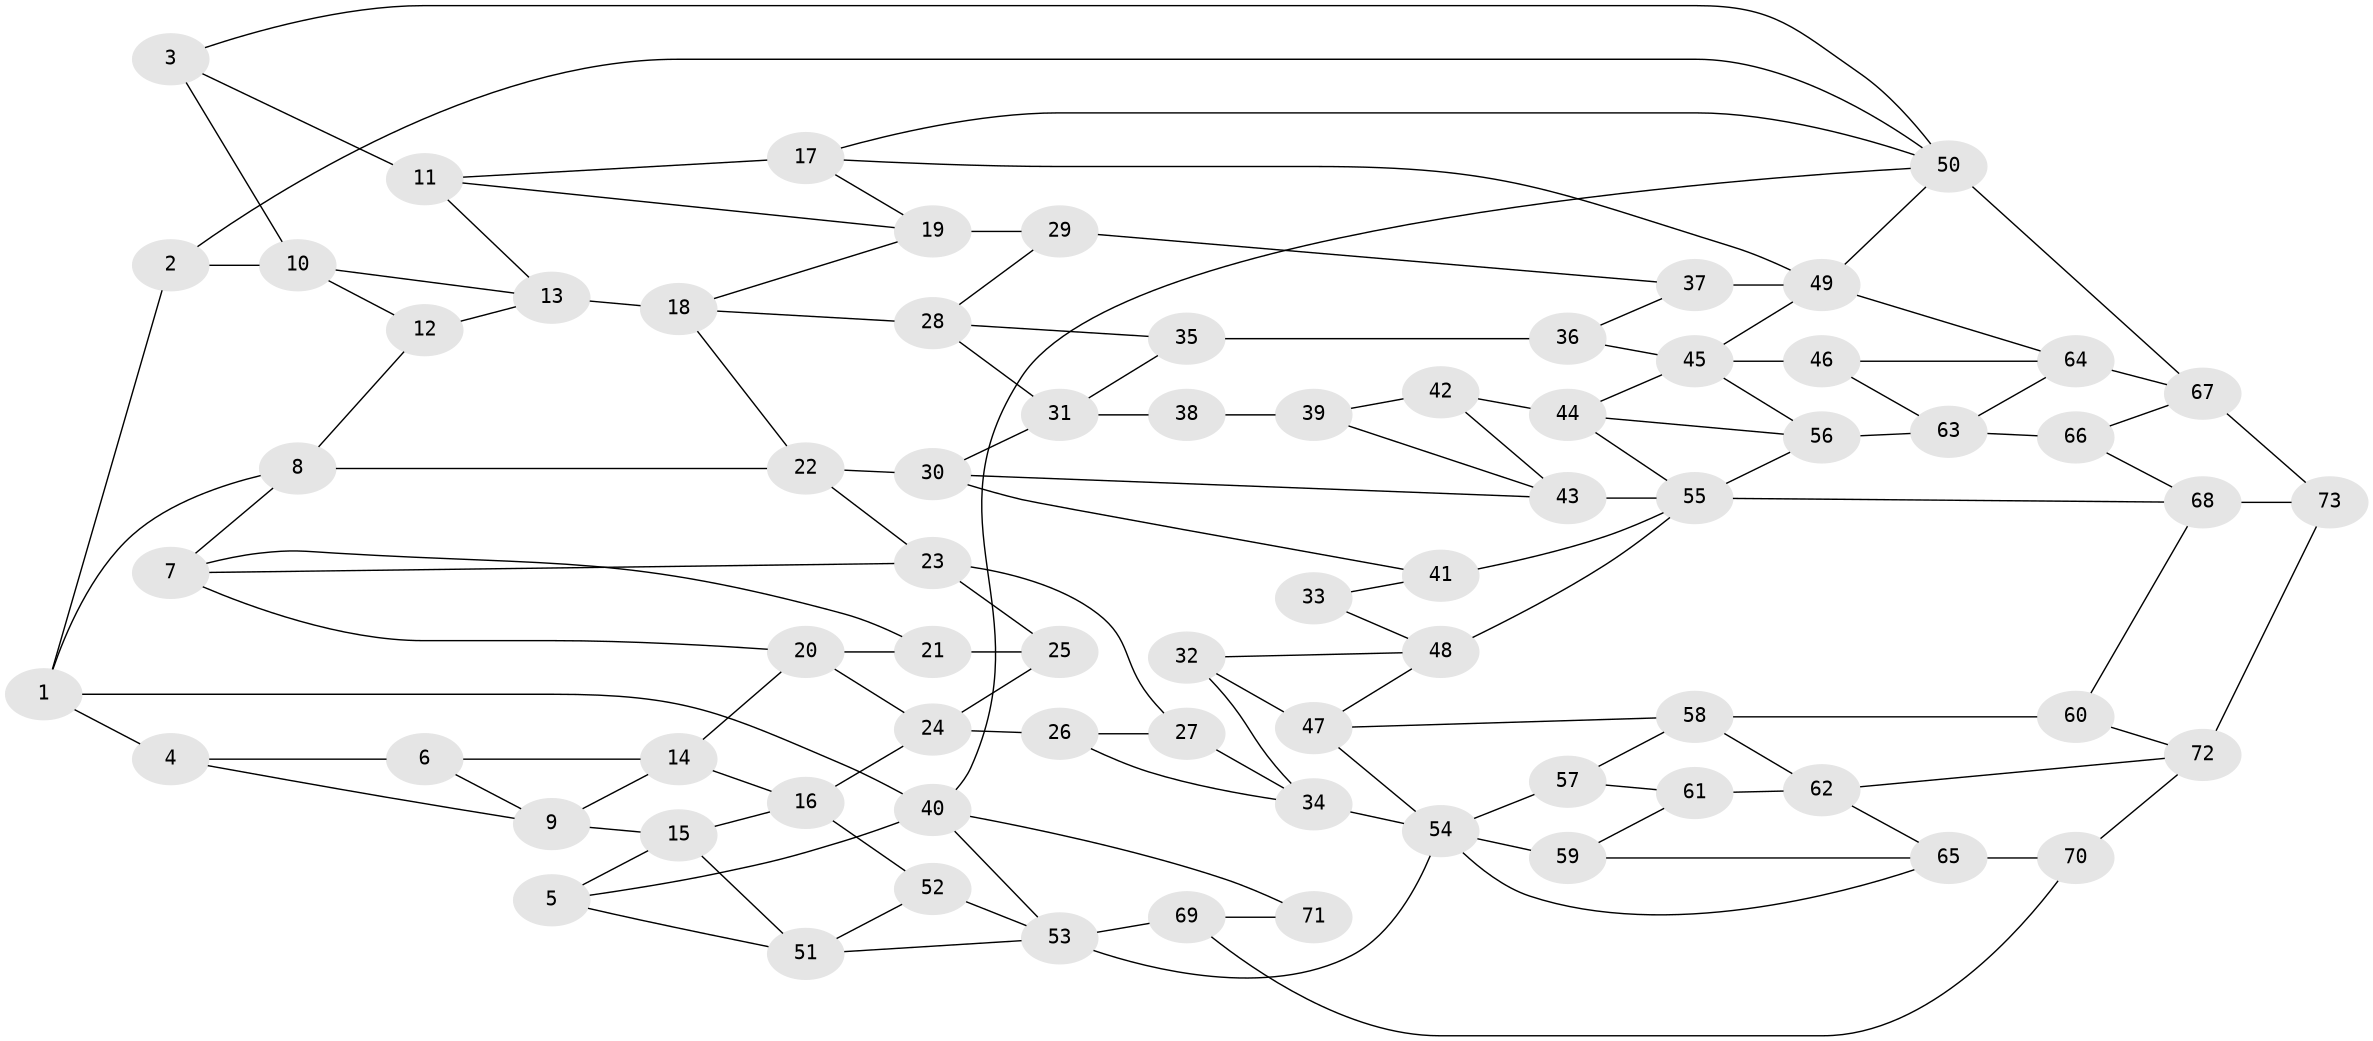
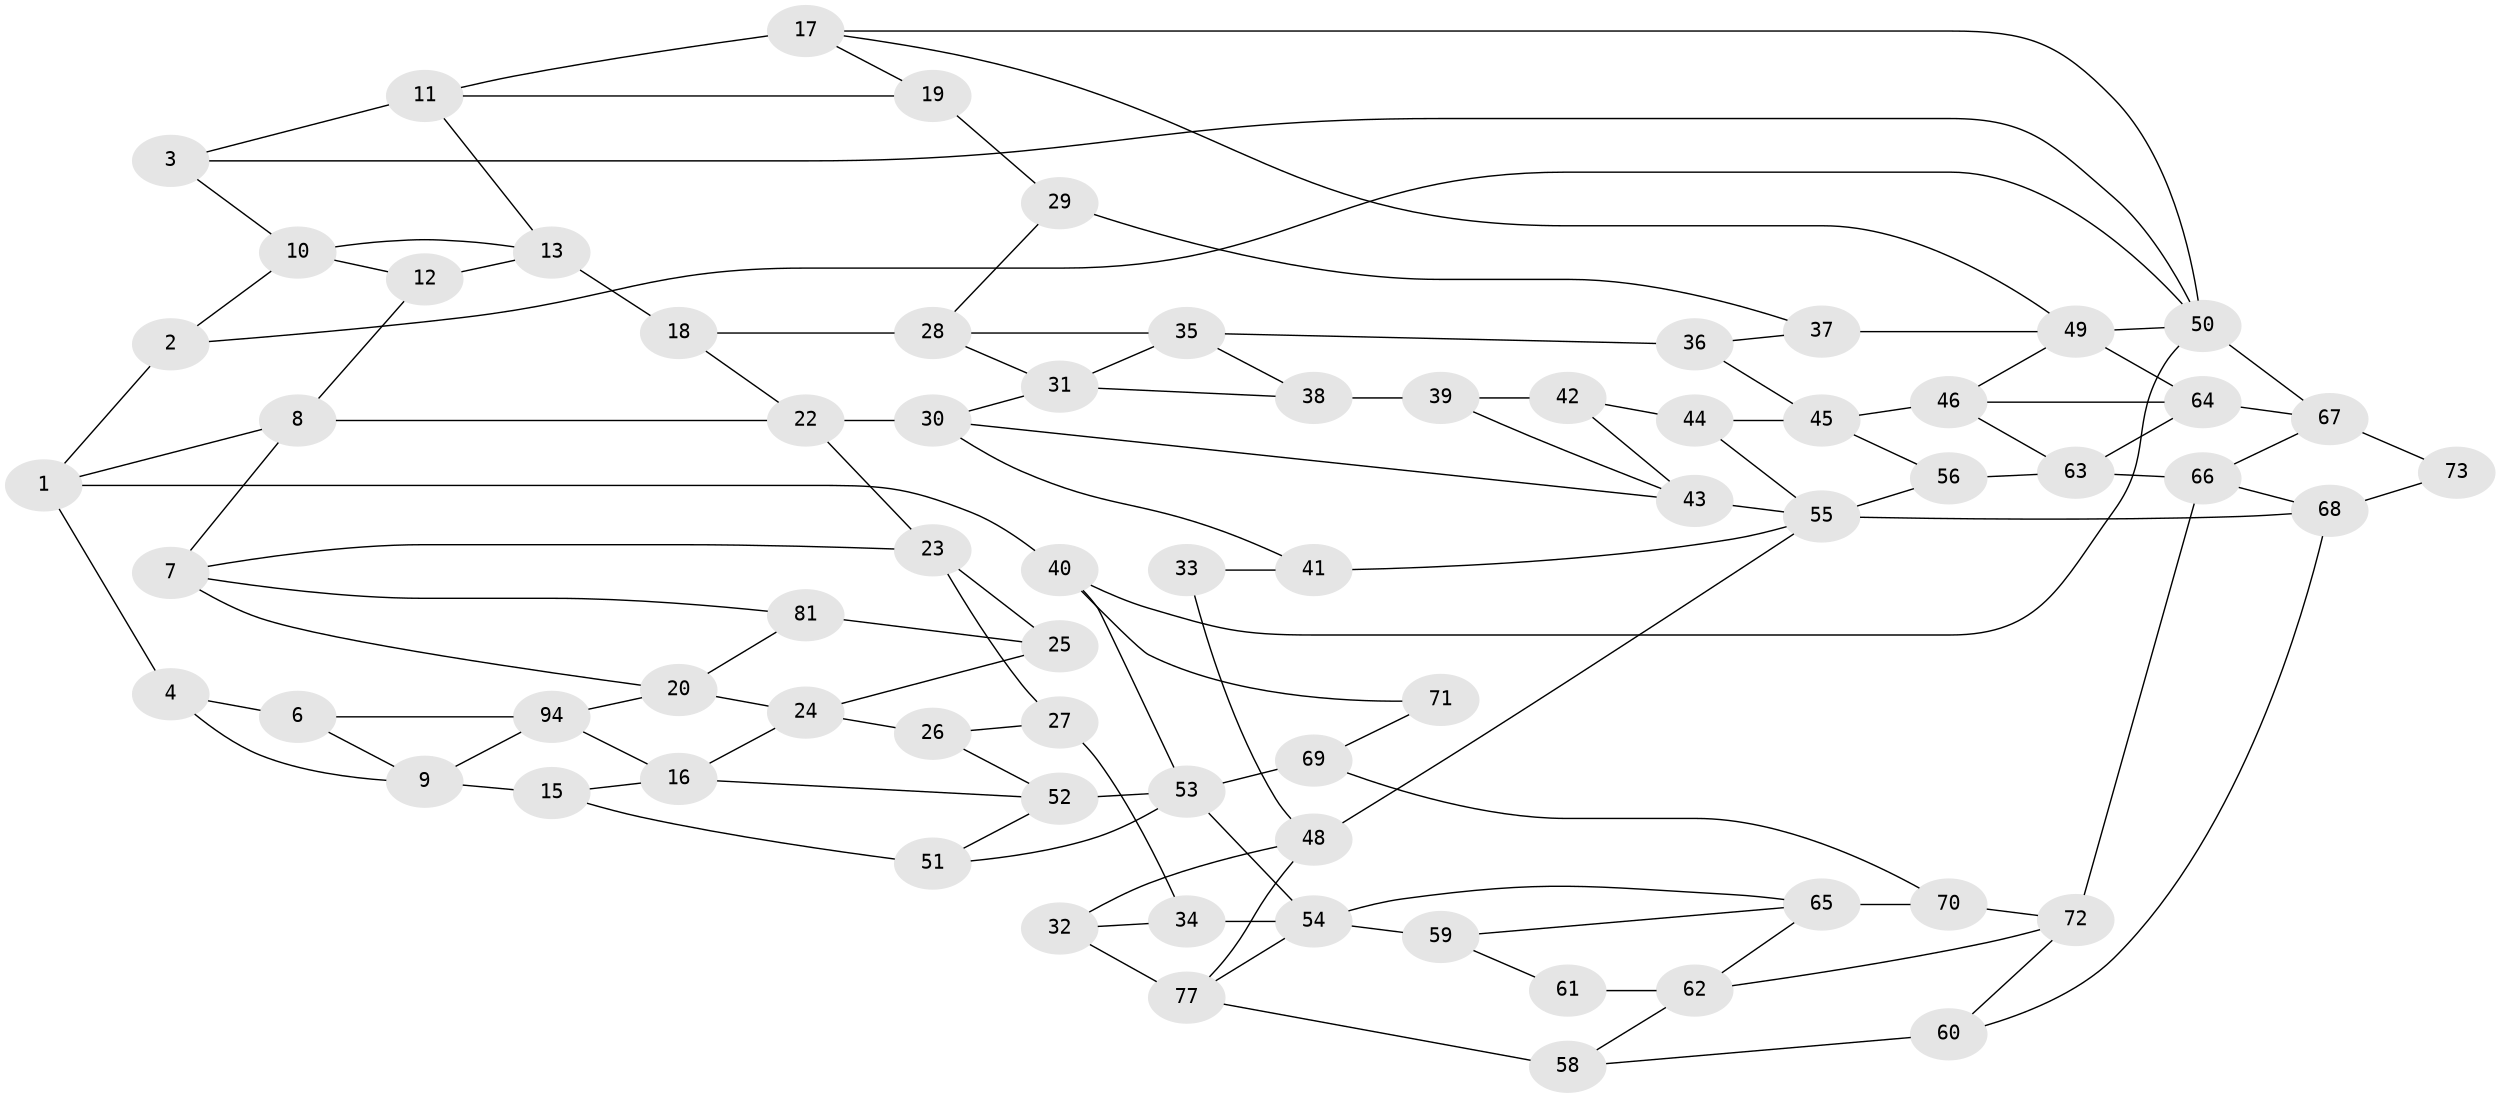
edge "19" -- "18": removed
edge "49" -- "45": now "49" -- "46"
edge "35" -- "38": added
edge "44" -- "56": removed
edge "73" -- "72": now "66" -- "72"
node "21": label "21" -> "81"
node "47": label "47" -> "77"
node "14": label "14" -> "94"
edge "26" -- "34": now "26" -- "52"
node "57": removed
node "5": removed
